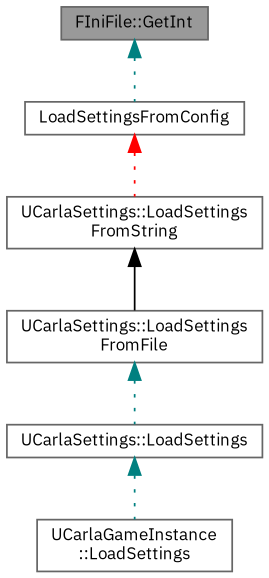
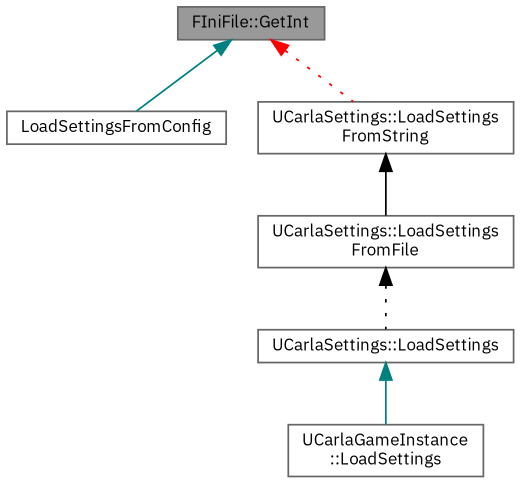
edge "LoadSettingsFromConfig" -> "FIniFile::GetInt": style dotted -> solid
edge "UCarlaSettings::LoadSettings FromString" -> "LoadSettingsFromConfig": now "UCarlaSettings::LoadSettings FromString" -> "FIniFile::GetInt"
edge "UCarlaSettings::LoadSettings" -> "UCarlaSettings::LoadSettings FromFile": color teal -> black
edge "UCarlaGameInstance ::LoadSettings" -> "UCarlaSettings::LoadSettings": style dotted -> solid
